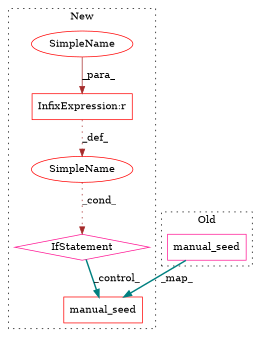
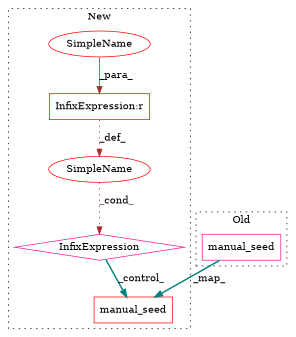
node "IfStatement": label "IfStatement" -> "InfixExpression"
